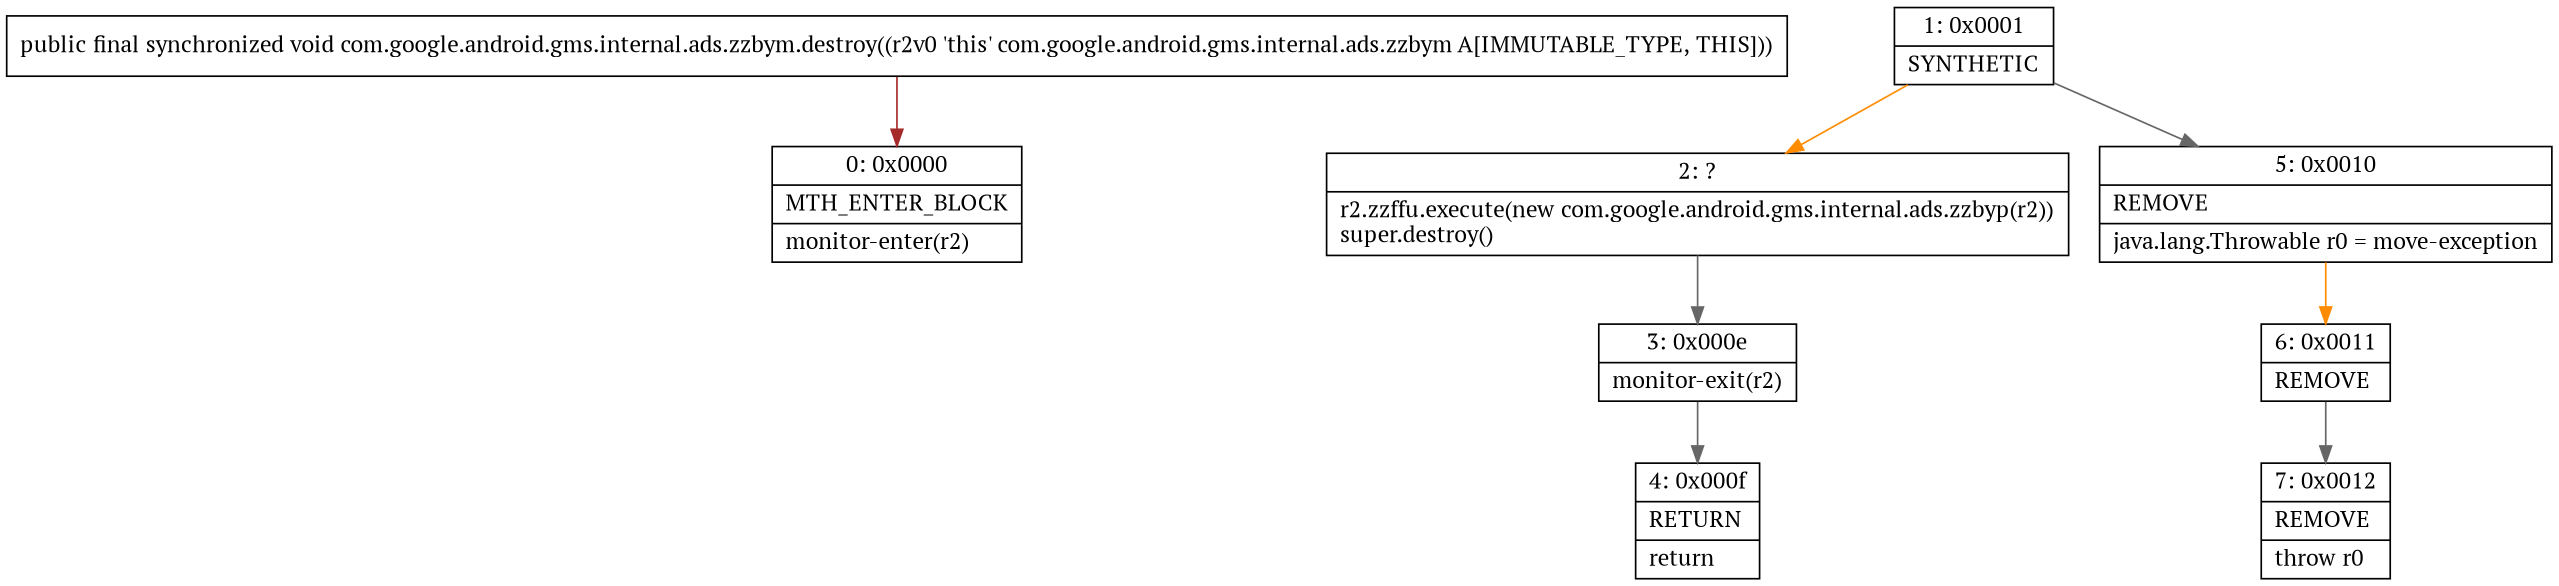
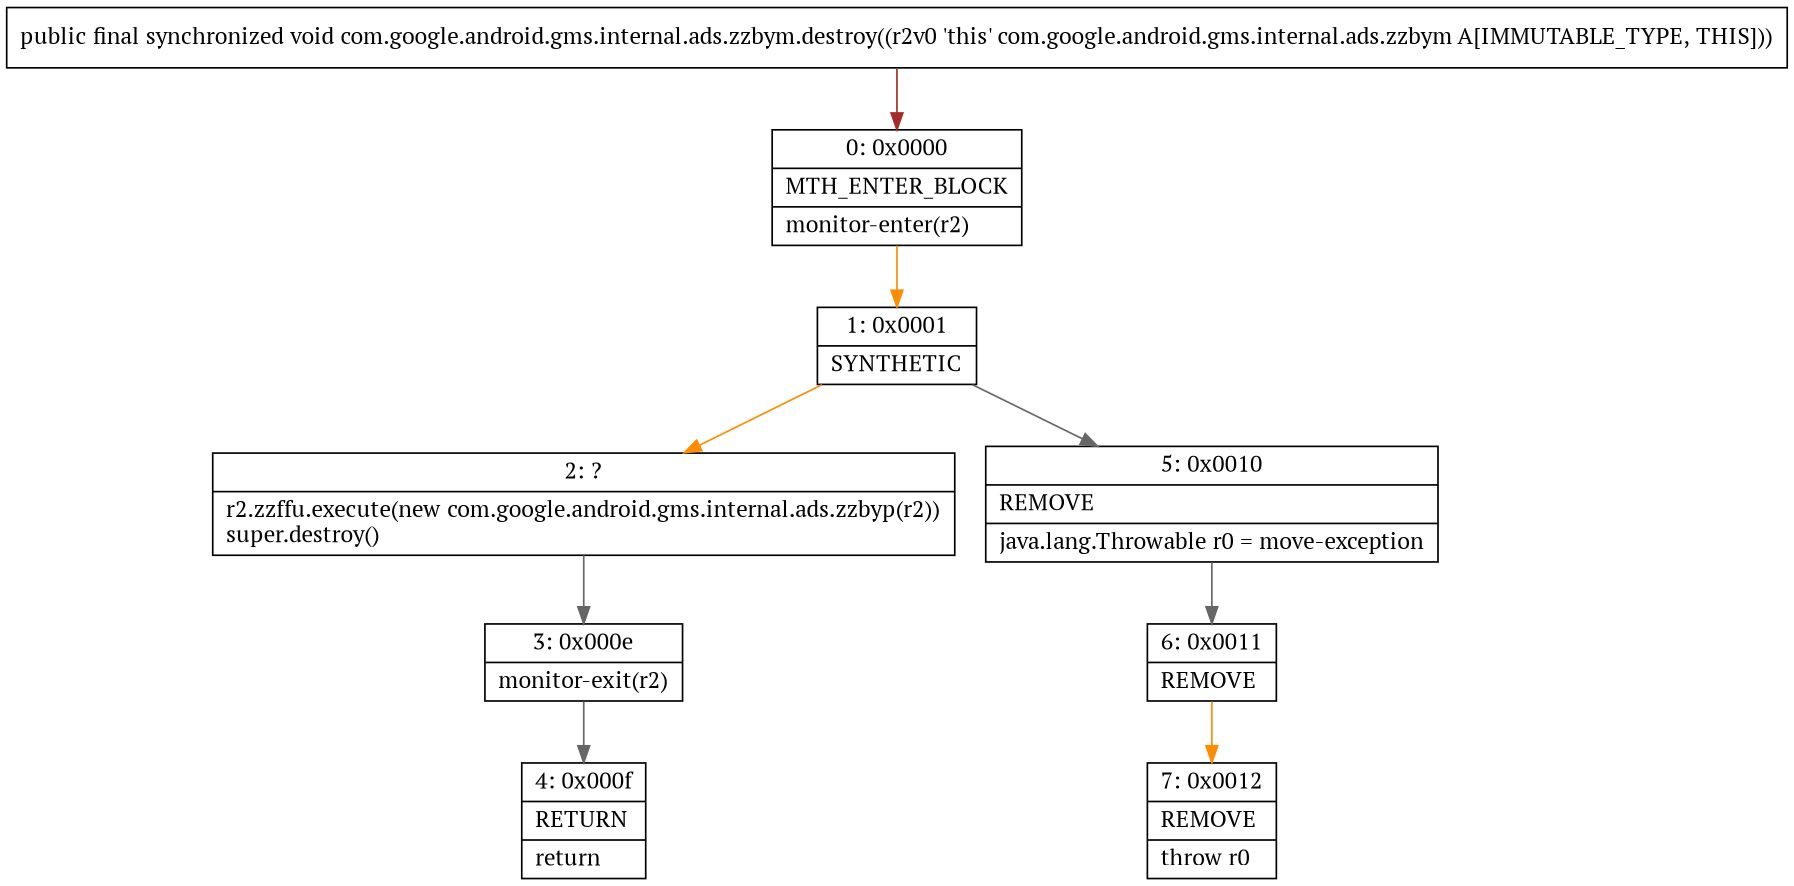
edge "0: 0x0000" -> "1: 0x0001": added
edge "5: 0x0010" -> "6: 0x0011": color darkorange -> gray40
edge "6: 0x0011" -> "7: 0x0012": color gray40 -> darkorange
